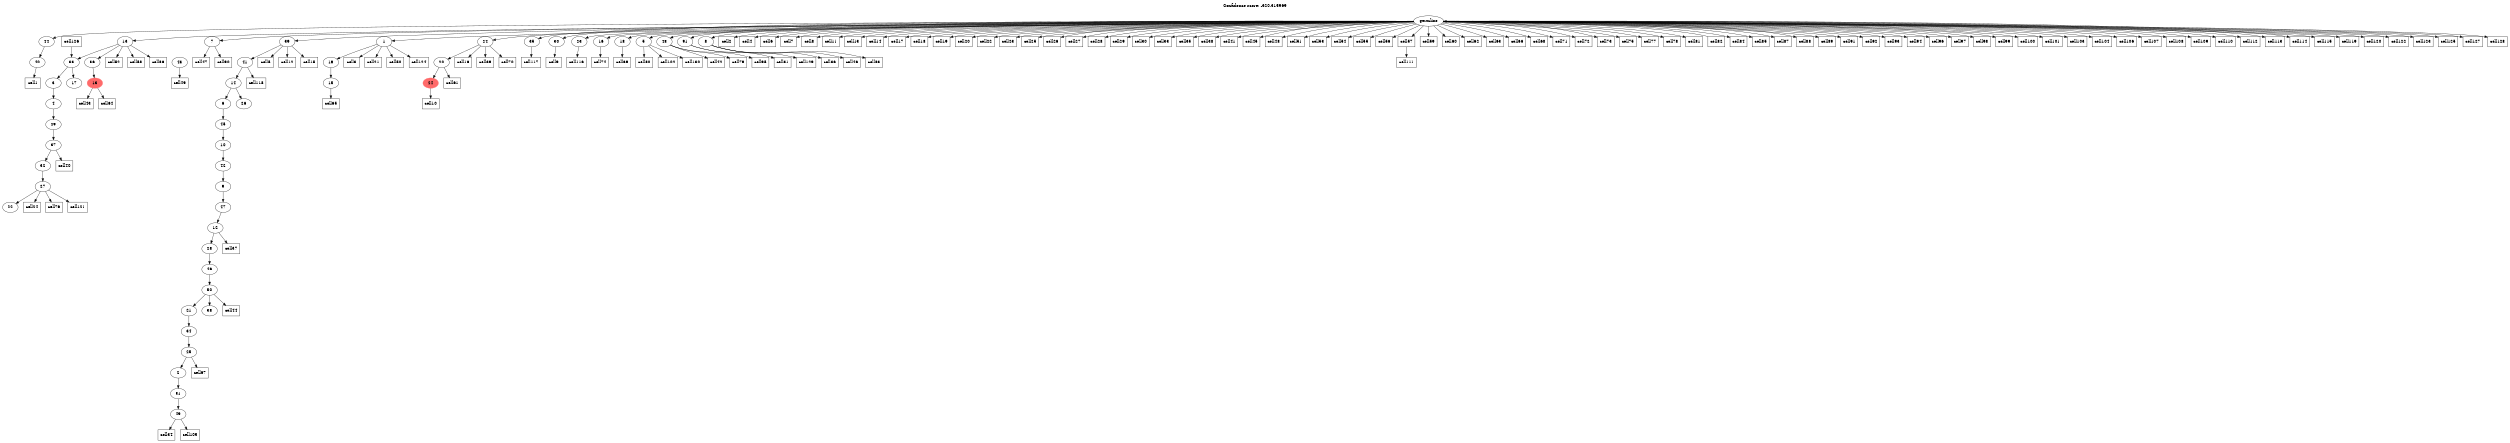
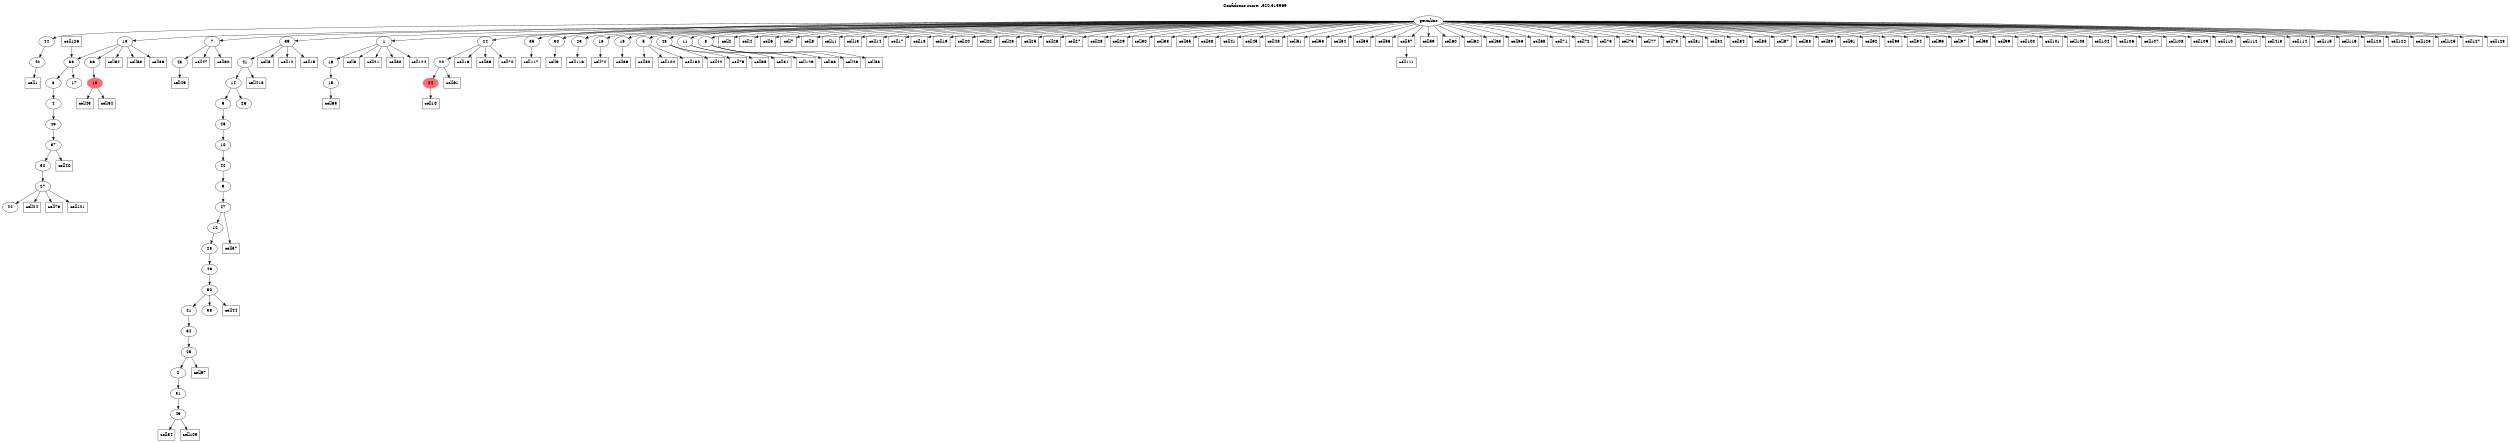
edge "cell82" -> "germline": reversed
node "91": label "91" -> "11"
node "cell113": label "cell113" -> "cell413"
edge "7" -> "43": added
node "cell118": label "cell118" -> "cell418"
edge "12" -> "cell37": now "47" -> "cell37"
